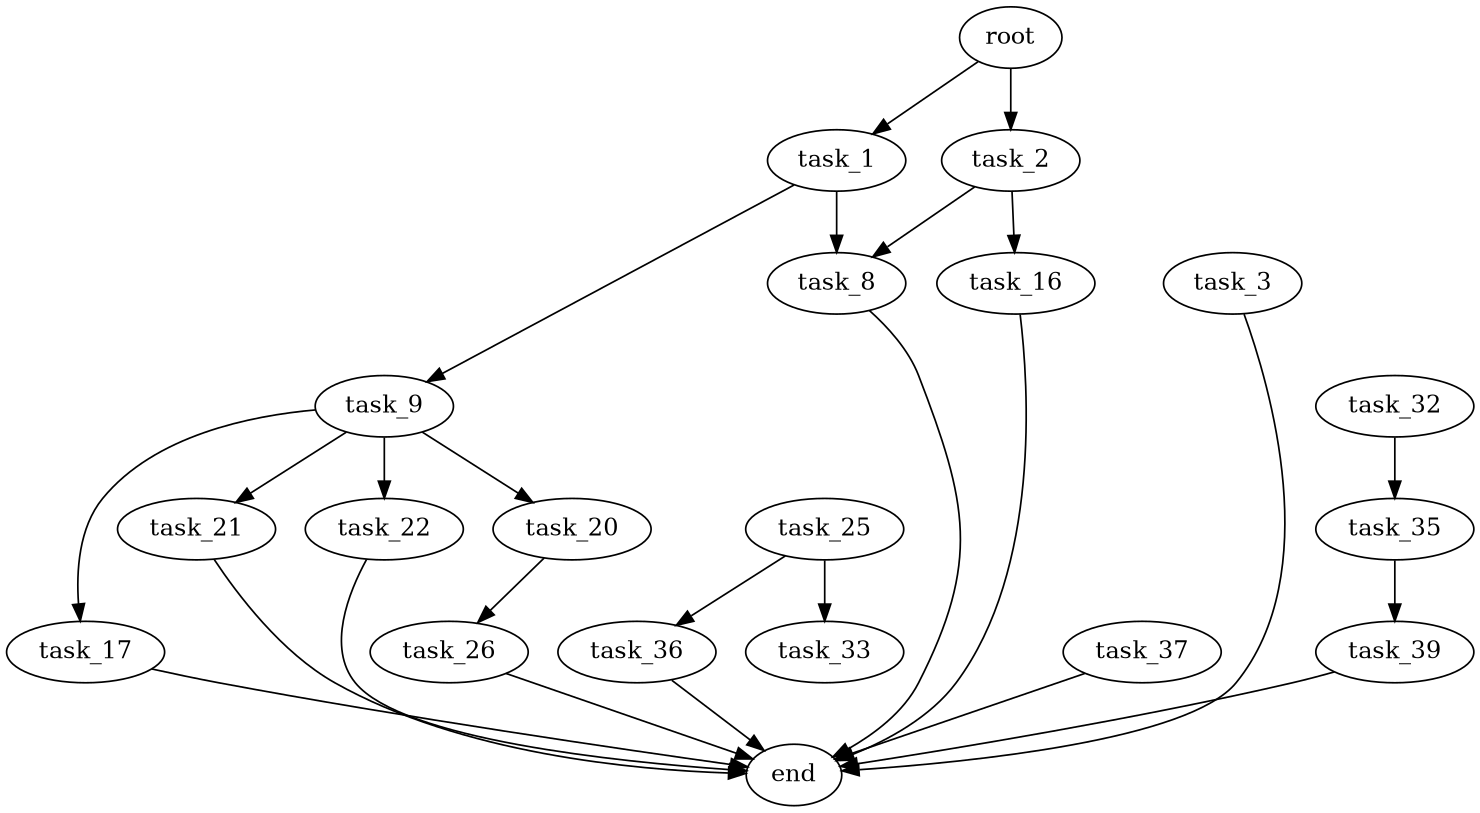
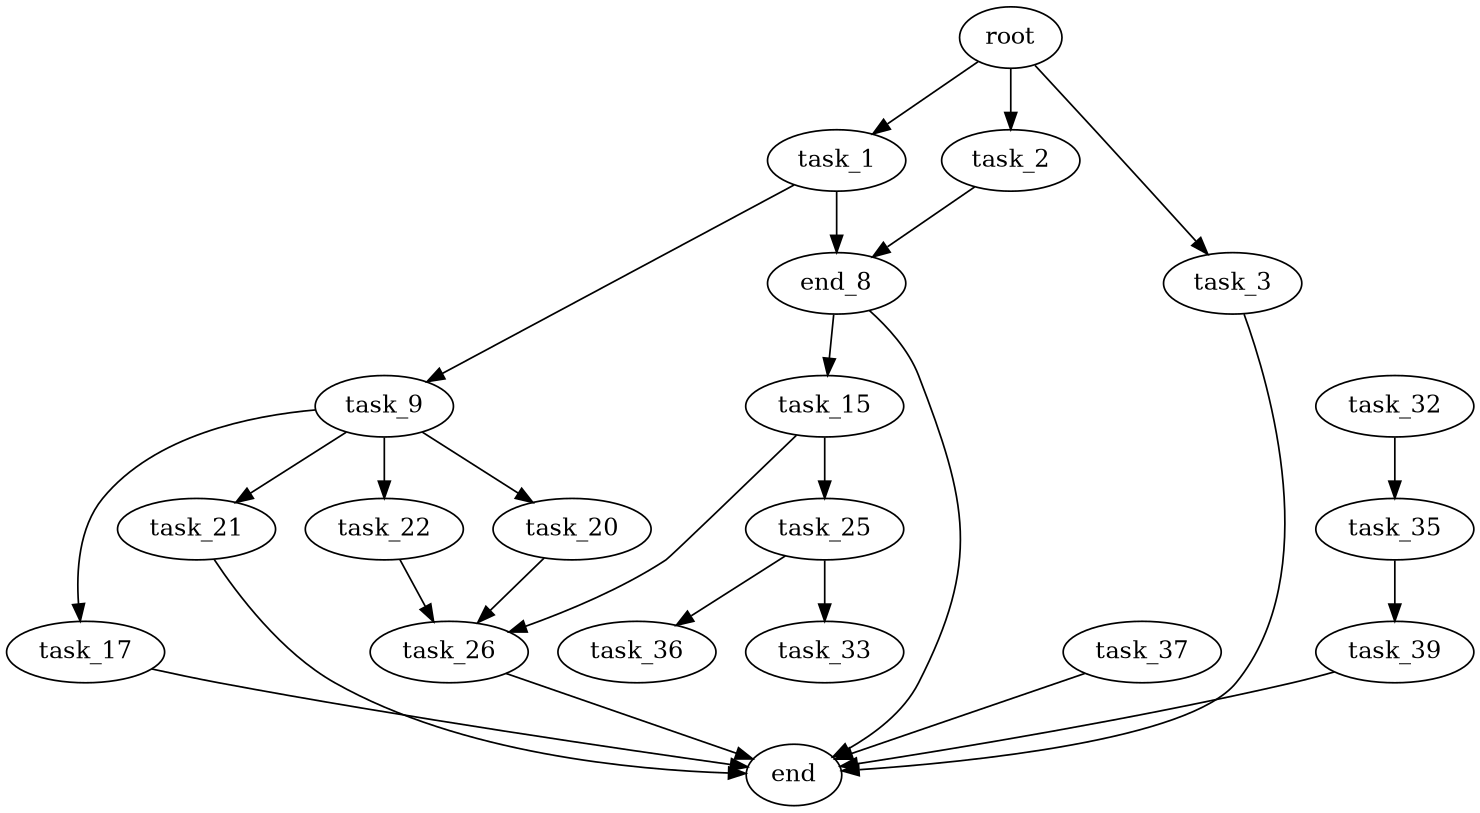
edge "root" -> "task_3": added
node "task_8": label "task_8" -> "end_8"
node "task_16": removed
node "task_15": added
edge "task_36" -> "end": removed
edge "task_22" -> "end": now "task_22" -> "task_26"
